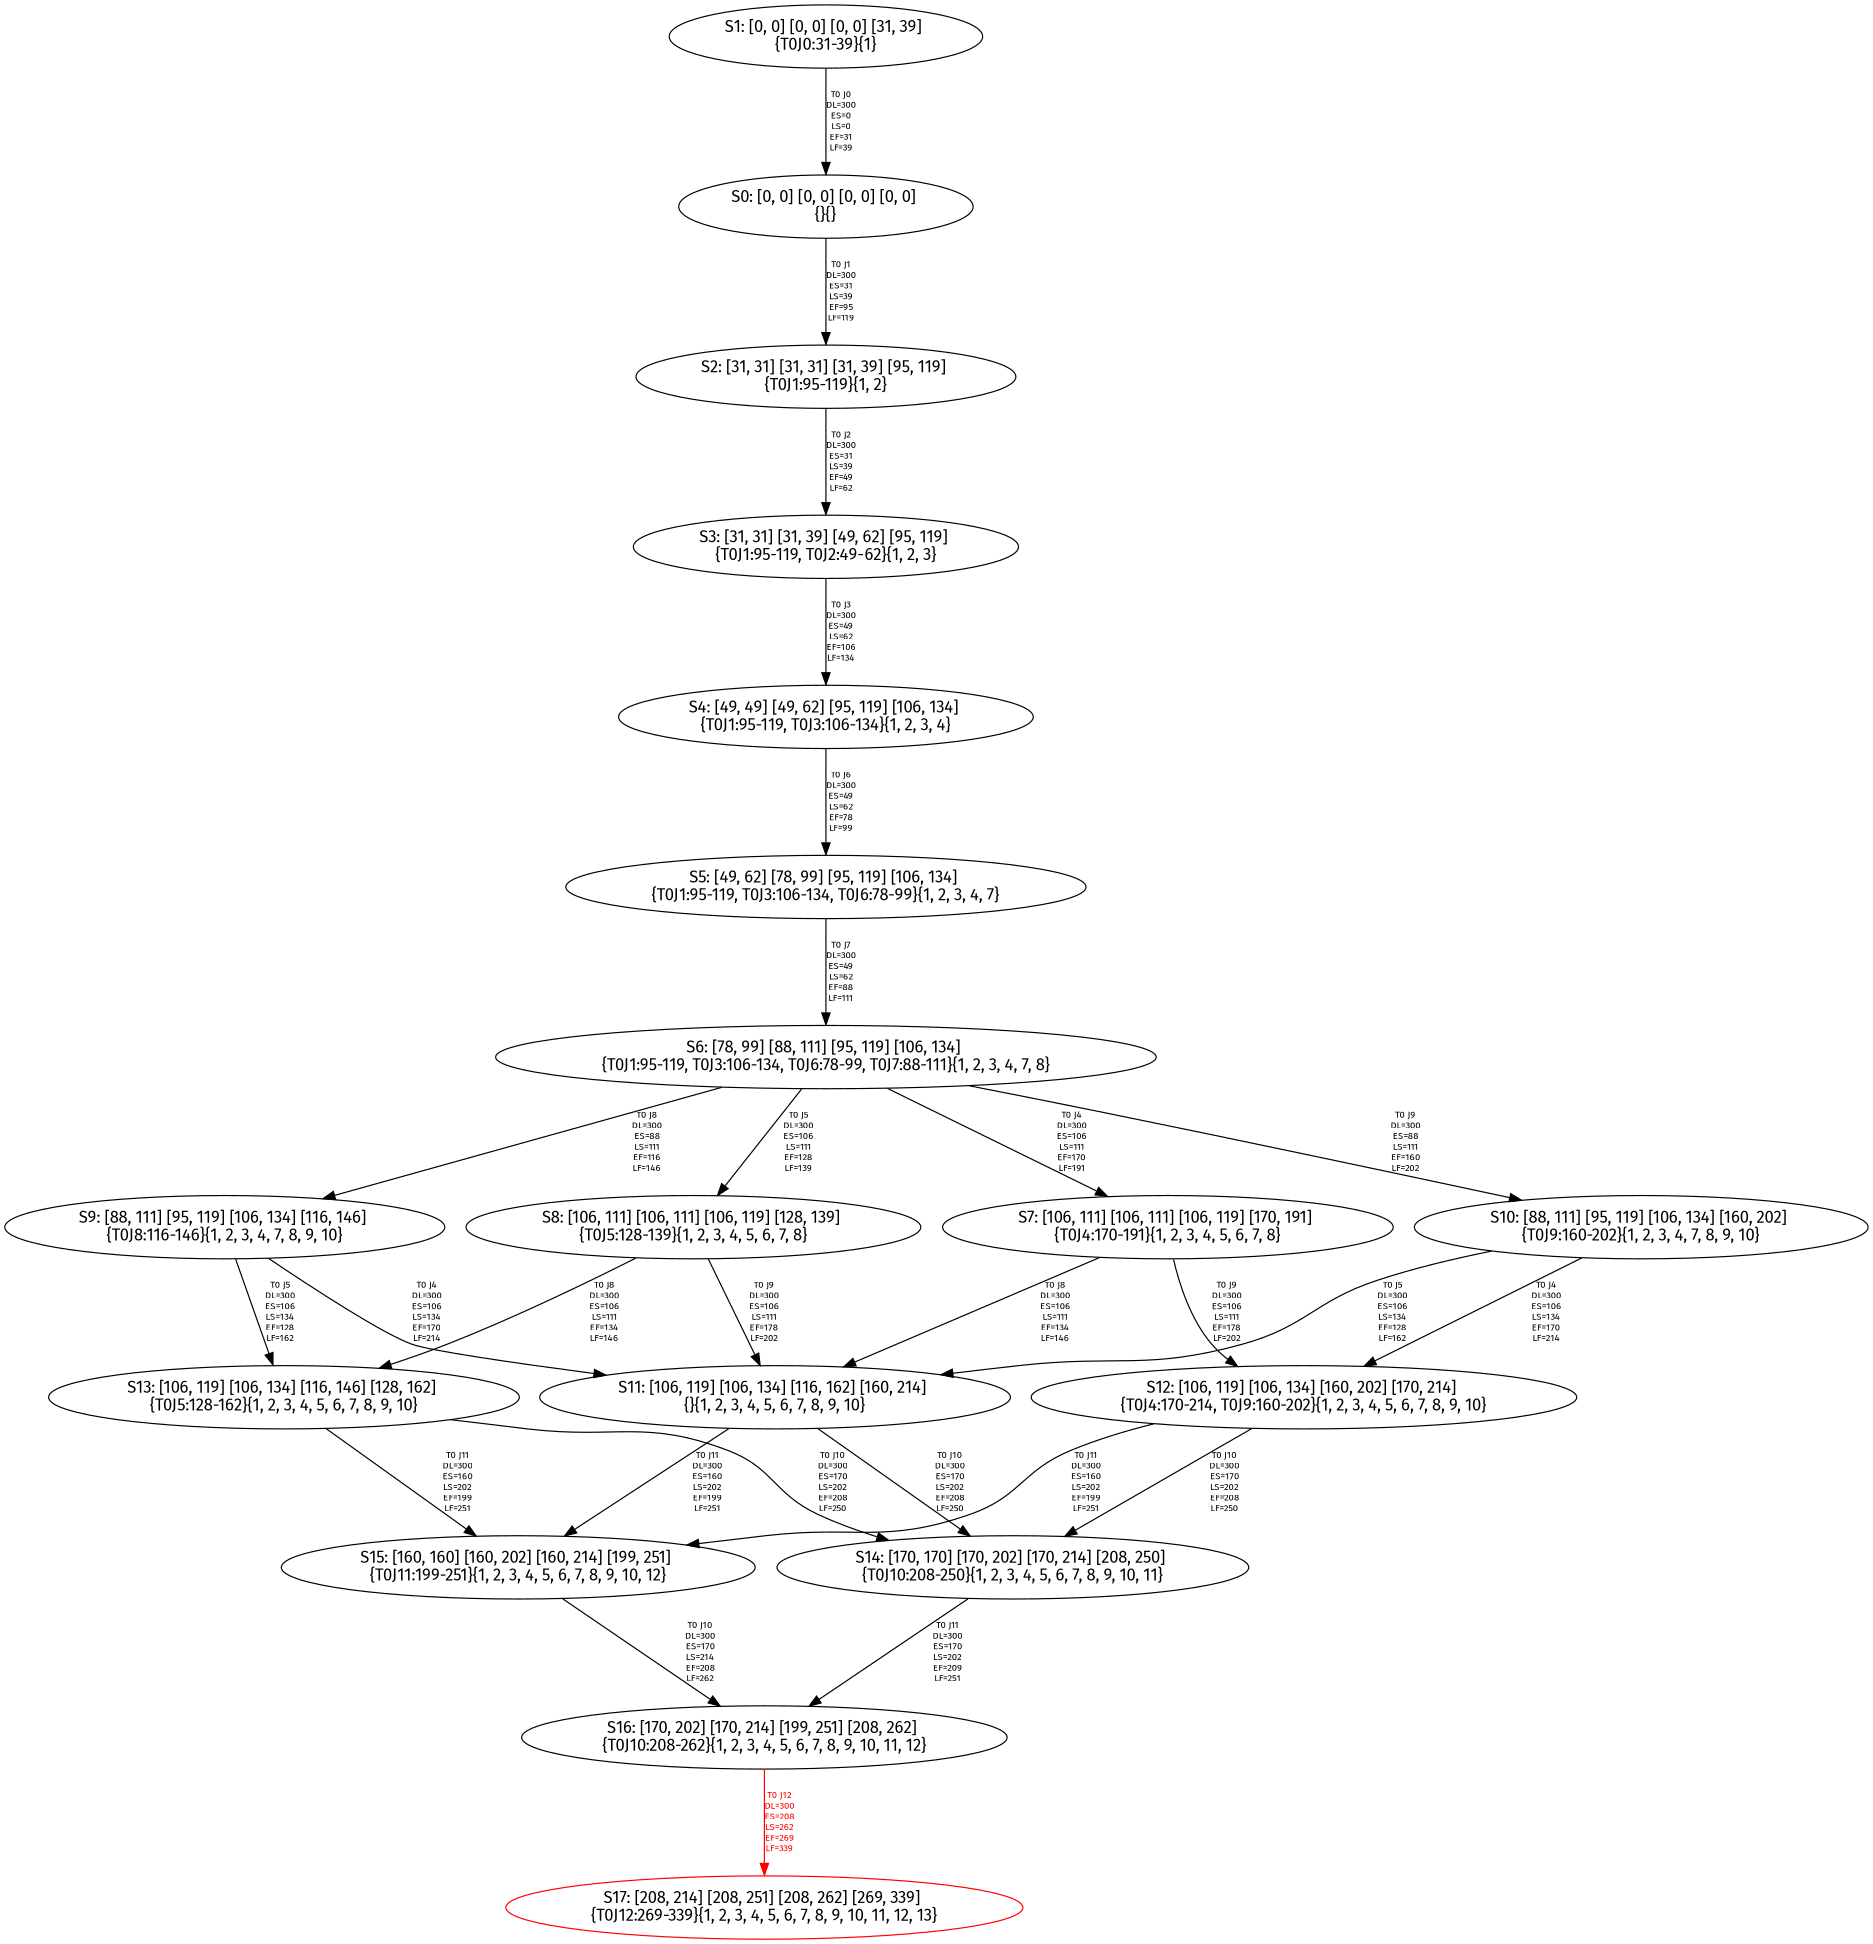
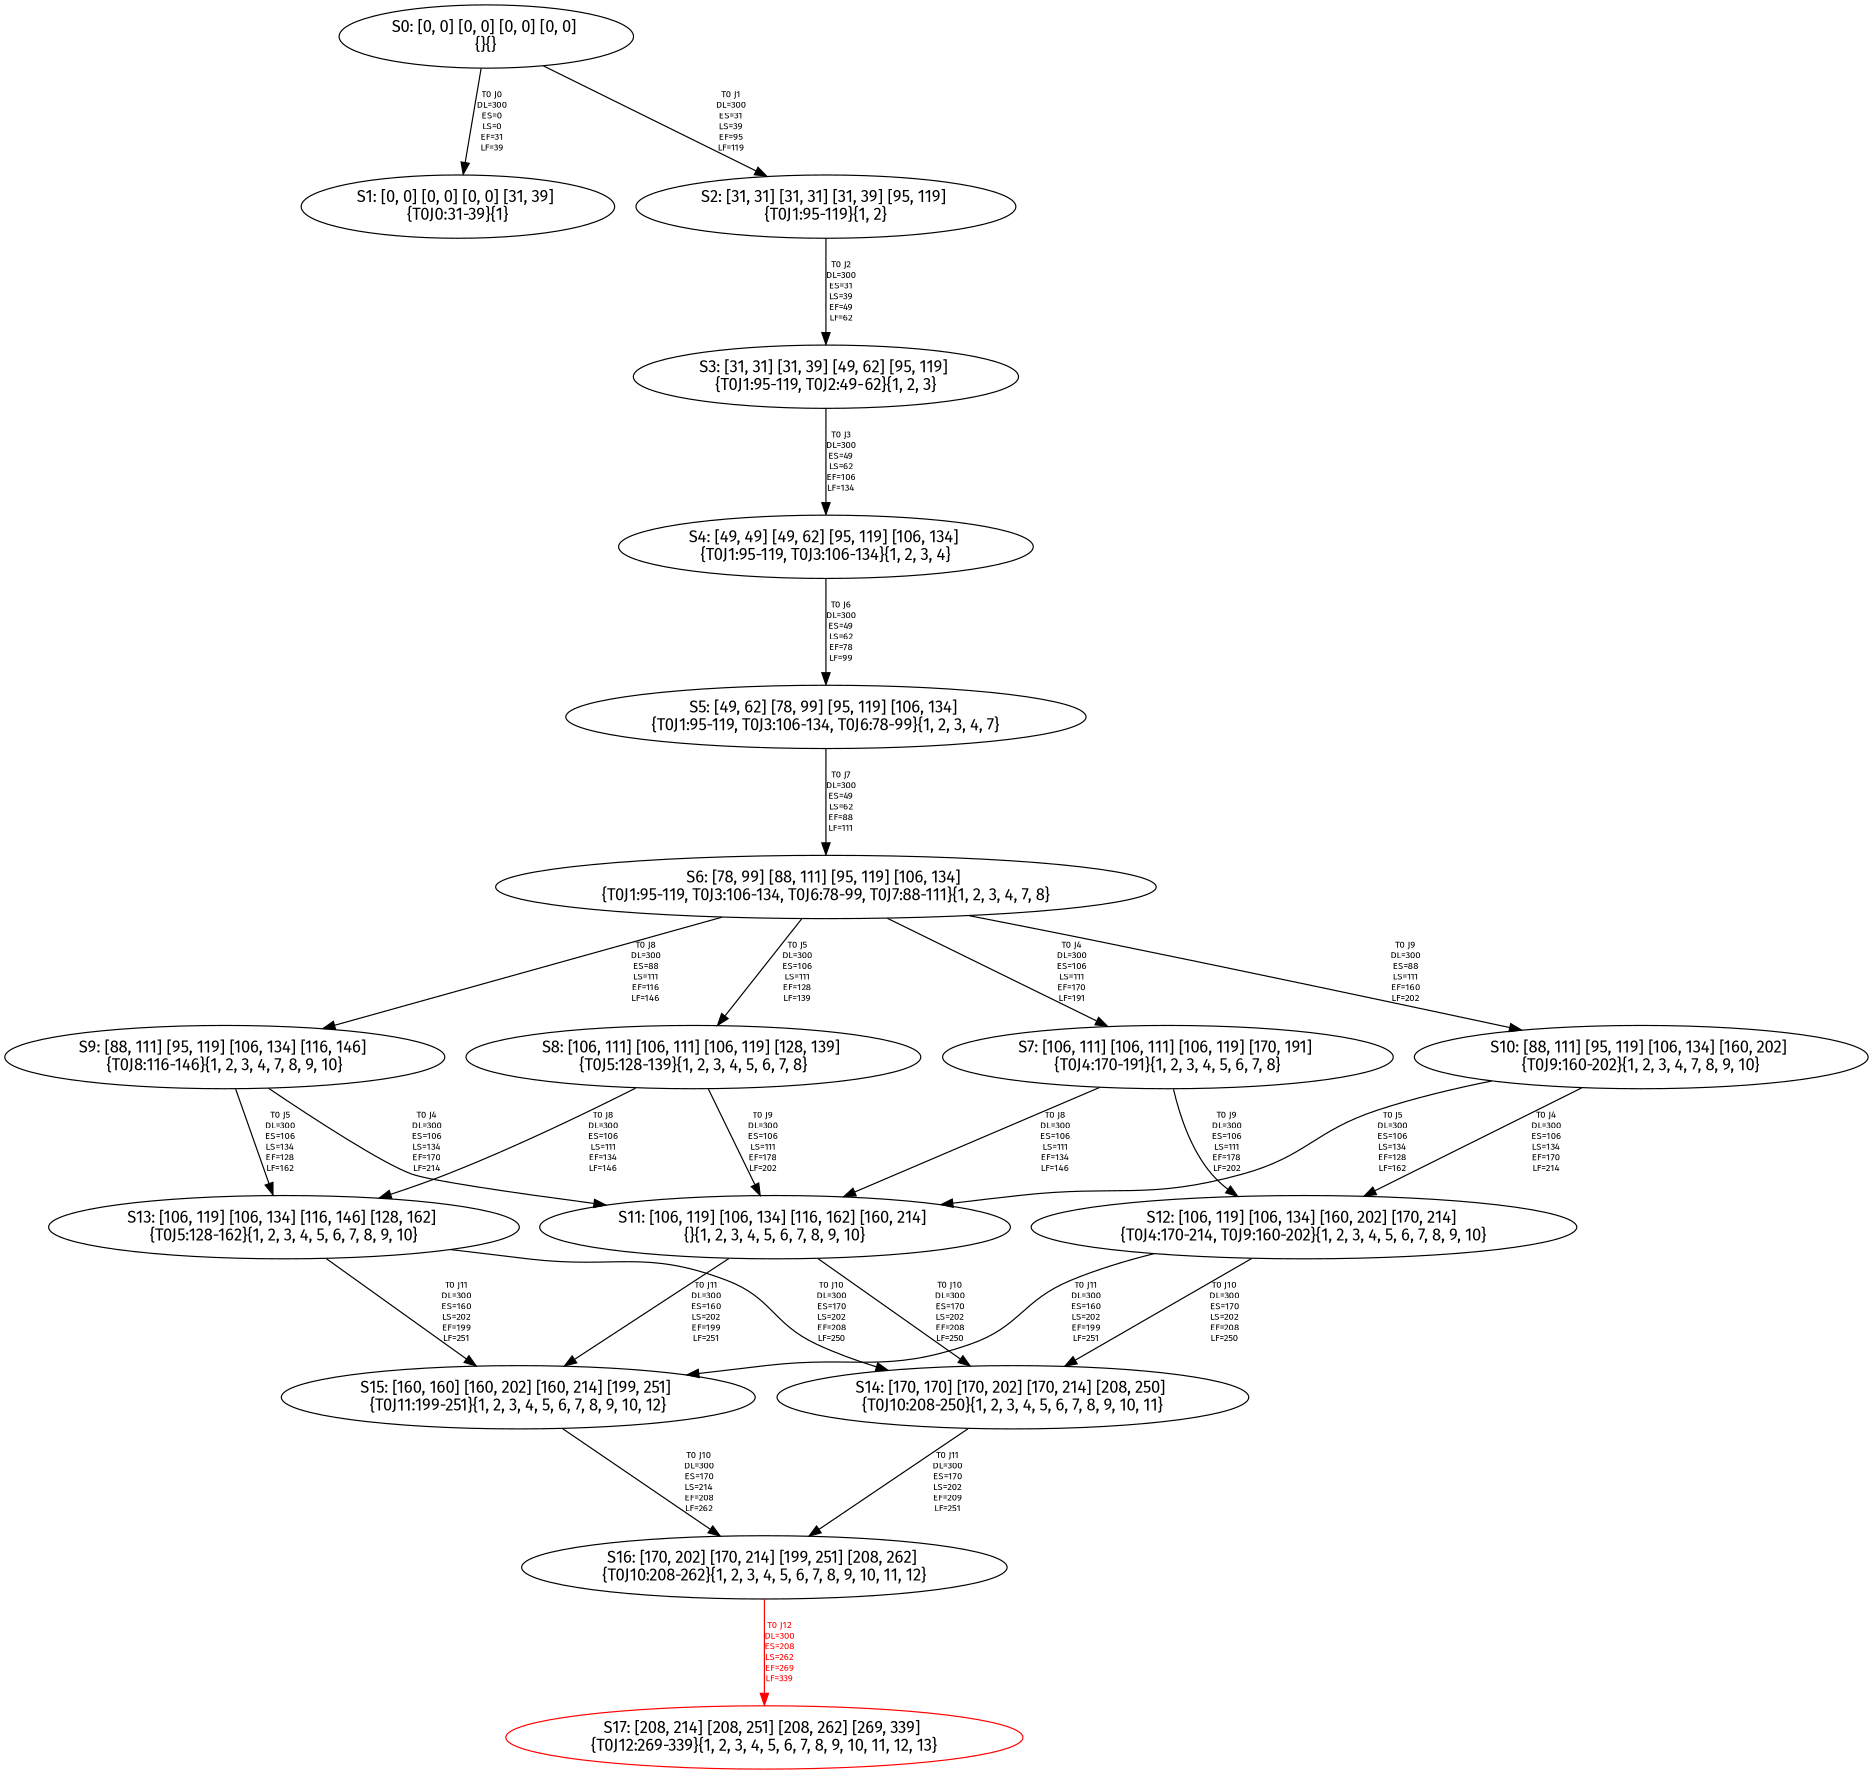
edge "S1: [0, 0] [0, 0] [0, 0] [31, 39] {T0J0:31-39}{1}" -> "S0: [0, 0] [0, 0] [0, 0] [0, 0] {}{}": reversed
